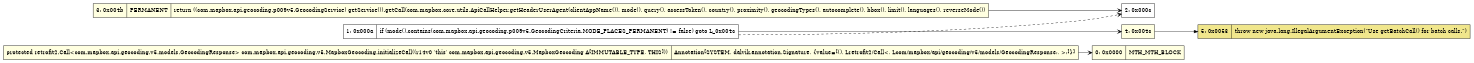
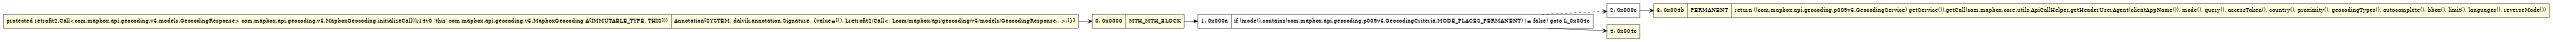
edge "3: 0x004b" -> "2: 0x000c": reversed
edge "0: 0x0000" -> "1: 0x000a": added
node "5: 0x0053": removed
